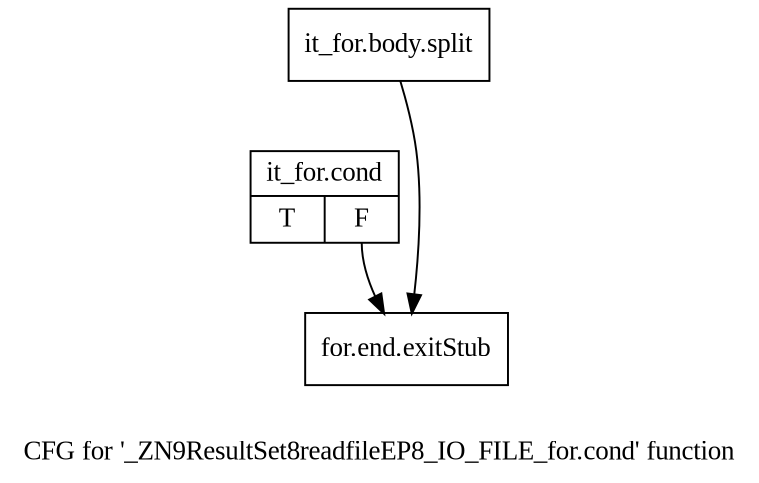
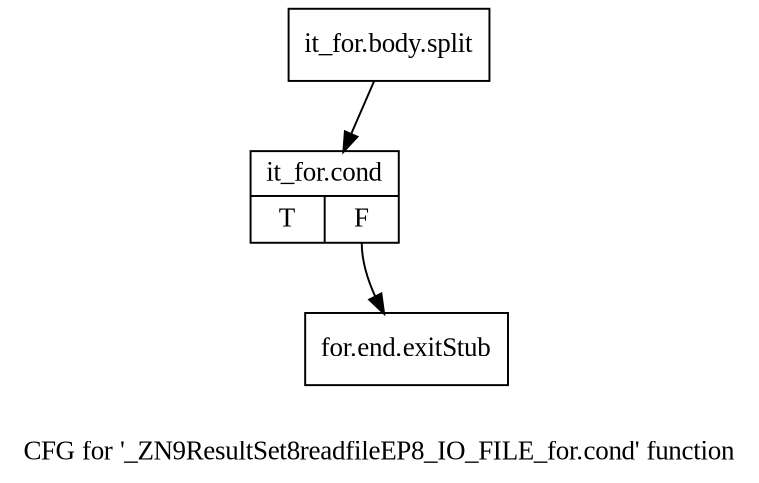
edge "it_for.body.split" -> "for.end.exitStub": now "it_for.body.split" -> "it_for.cond"
